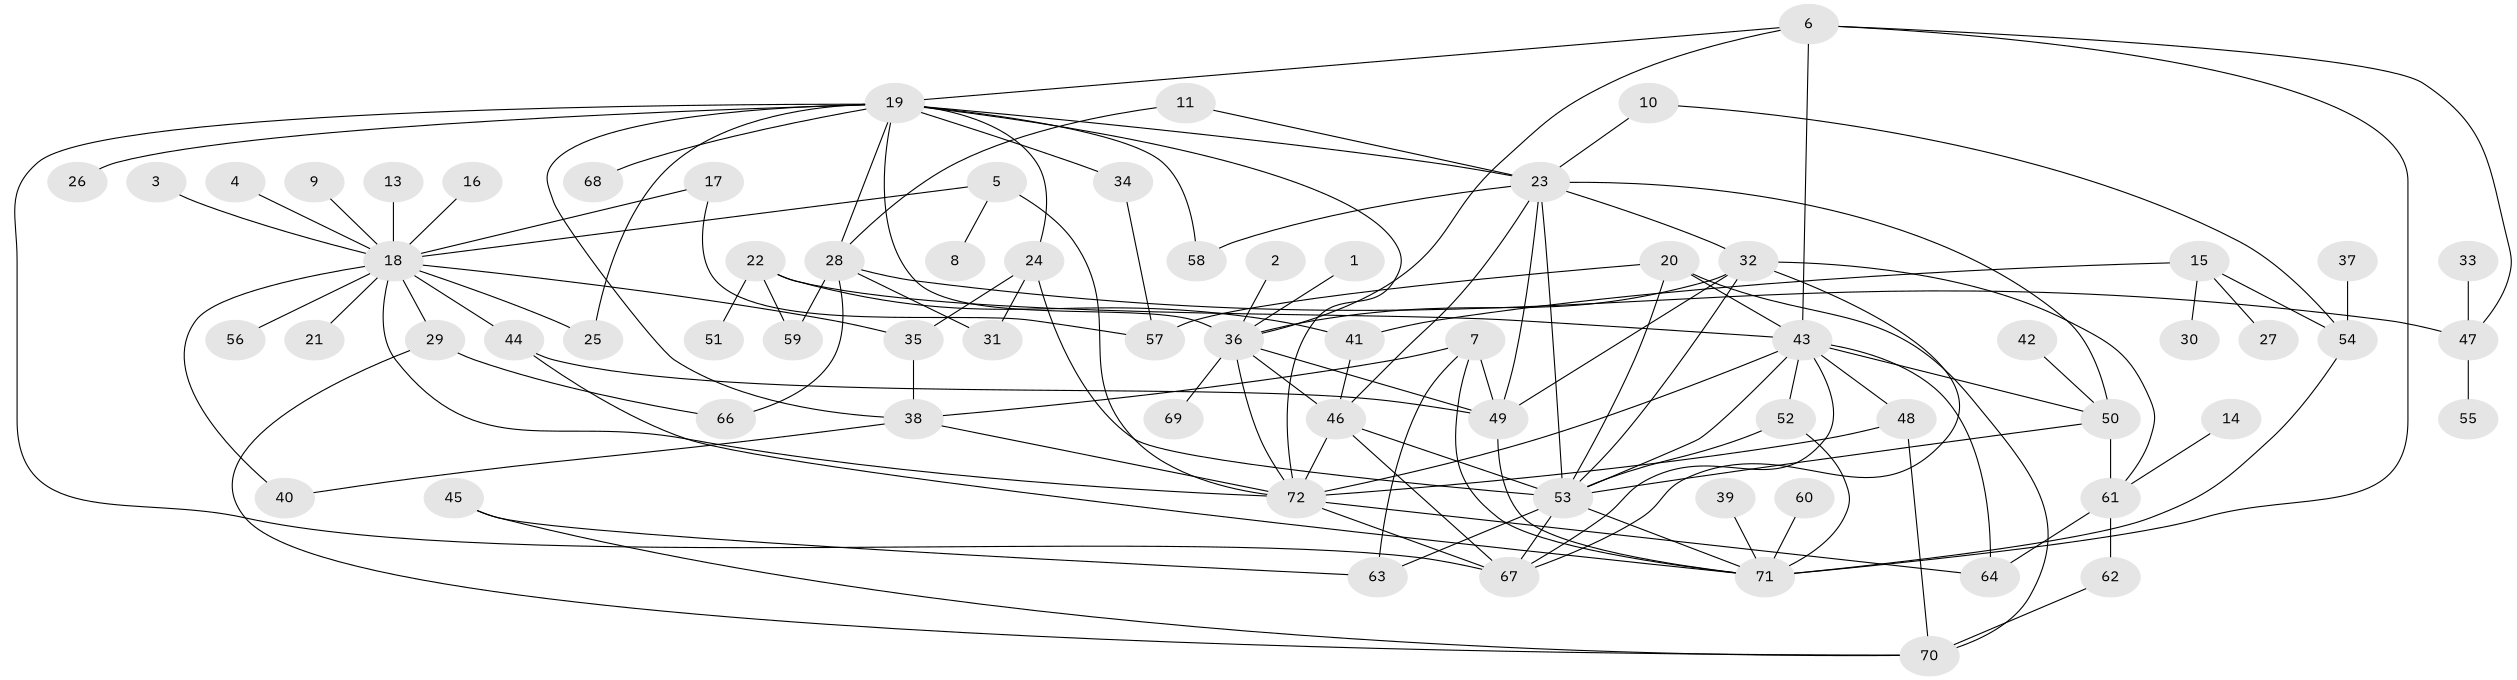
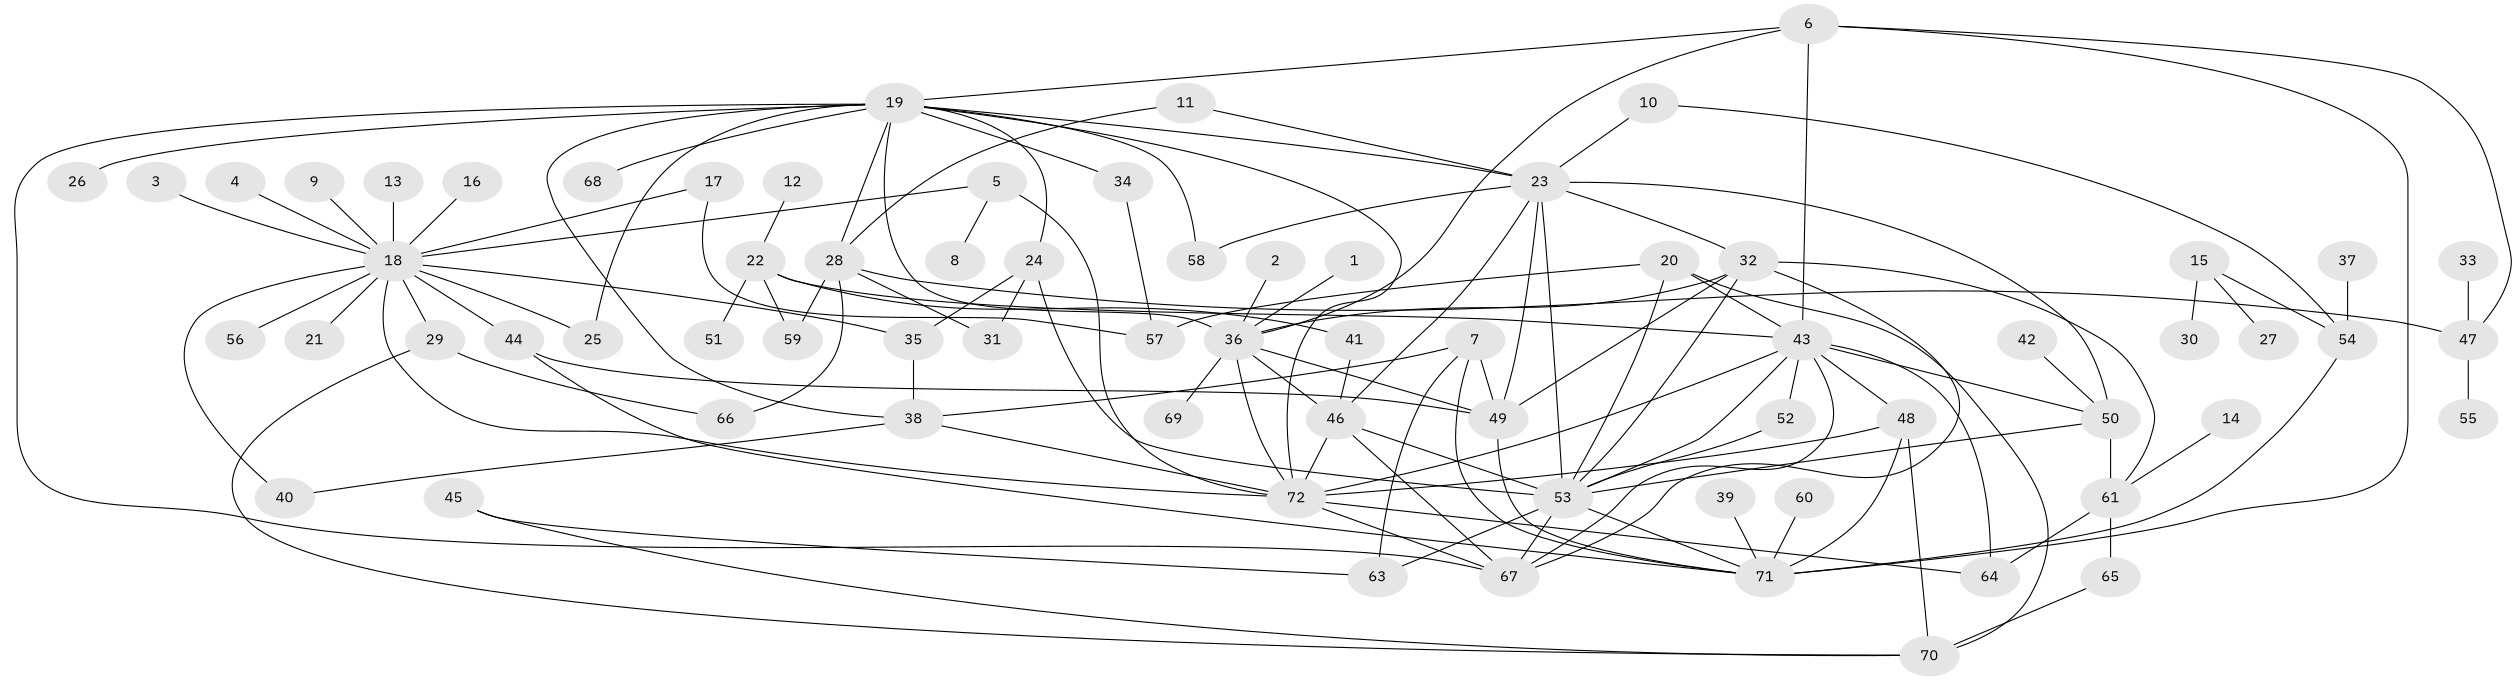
node "12": added
edge "15" -- "41": removed
edge "52" -- "71": now "48" -- "71"
node "62": label "62" -> "65"
